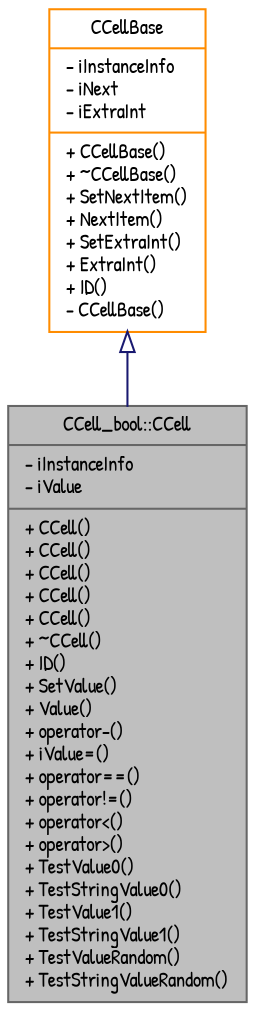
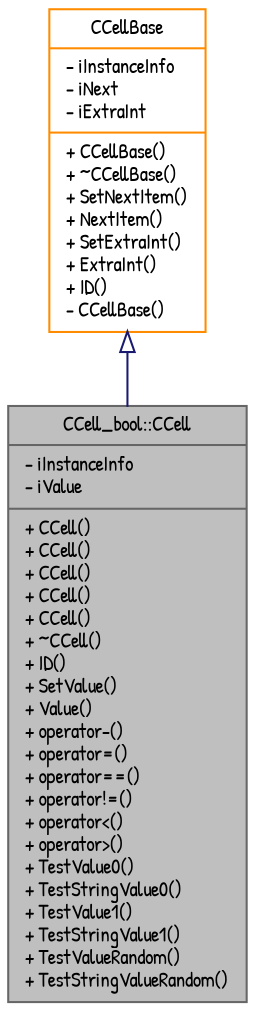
node "CCell_bool::CCell": text "+ iValue=()" -> "+ operator=()"
